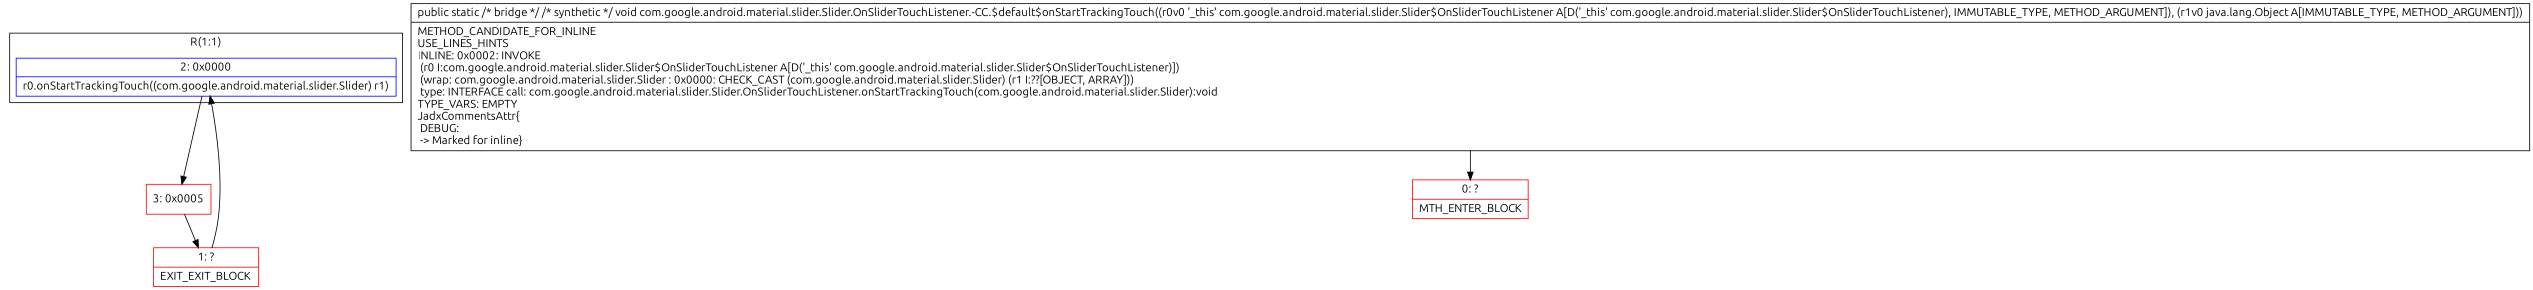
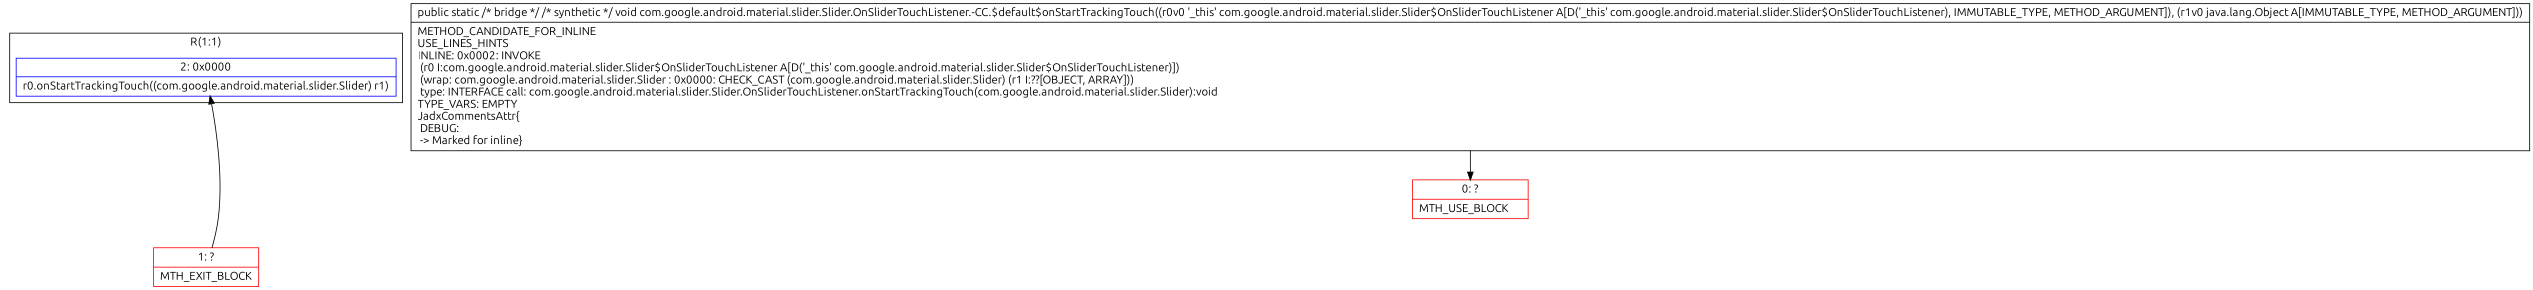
node "3: 0x0005": removed
node "0: ?": text "MTH_ENTER_BLOCK" -> "MTH_USE_BLOCK"
node "1: ?": text "EXIT_EXIT_BLOCK" -> "MTH_EXIT_BLOCK"
